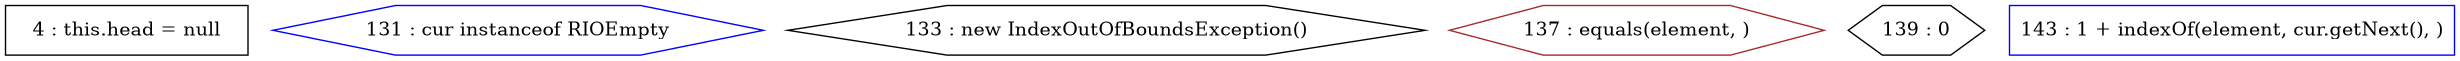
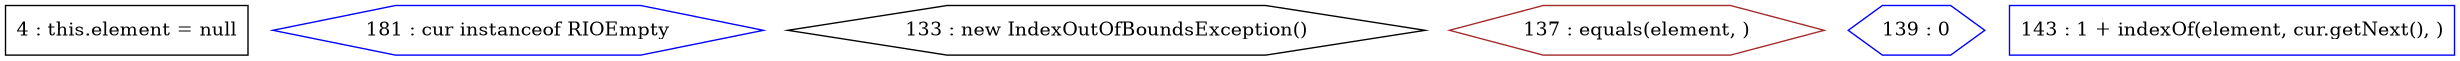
node "4 : this.head = null": label "4 : this.head = null" -> "4 : this.element = null"
node "131 : cur instanceof RIOEmpty": label "131 : cur instanceof RIOEmpty" -> "181 : cur instanceof RIOEmpty"
node "139 : 0": color black -> blue
